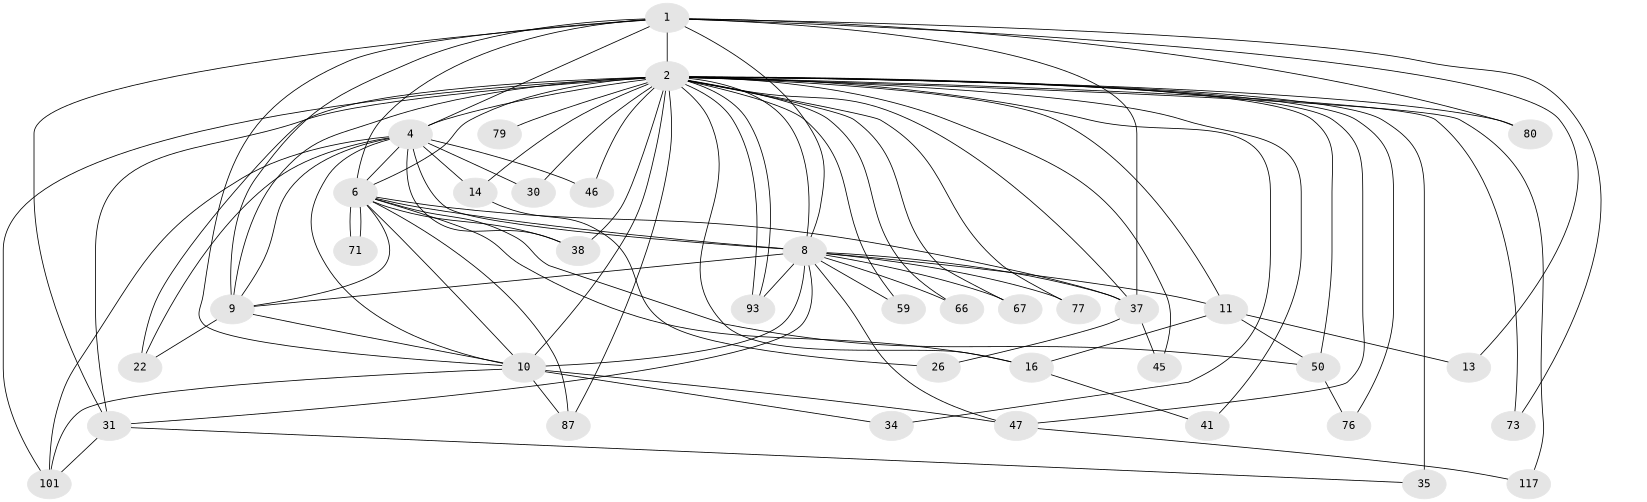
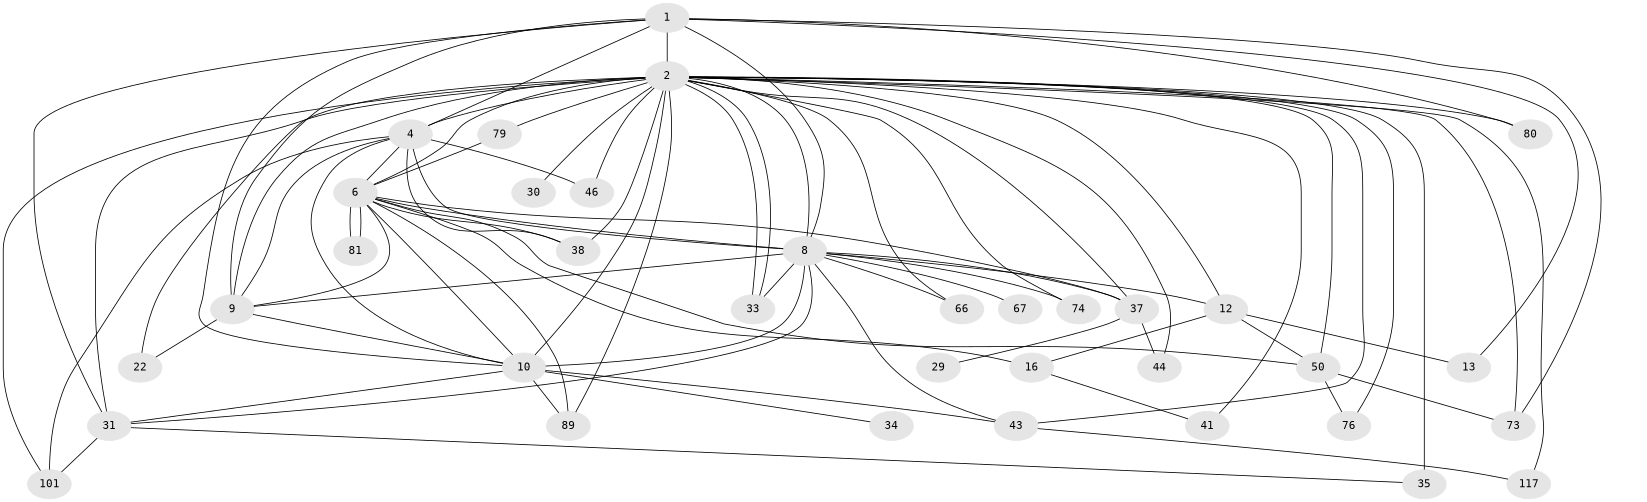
edge "1" -- "37": removed
edge "1" -- "6": now "79" -- "6"
edge "2" -- "34": removed
edge "2" -- "67": removed
edge "4" -- "30": removed
node "14": removed
edge "4" -- "22": removed
node "71": label "71" -> "81"
node "93": label "93" -> "33"
node "59": removed
node "77": label "77" -> "74"
node "11": label "11" -> "12"
edge "2" -- "16": removed
node "26": label "26" -> "29"
node "45": label "45" -> "44"
edge "10" -- "101": now "10" -- "31"
edge "50" -- "73": added
node "87": label "87" -> "89"
node "47": label "47" -> "43"
